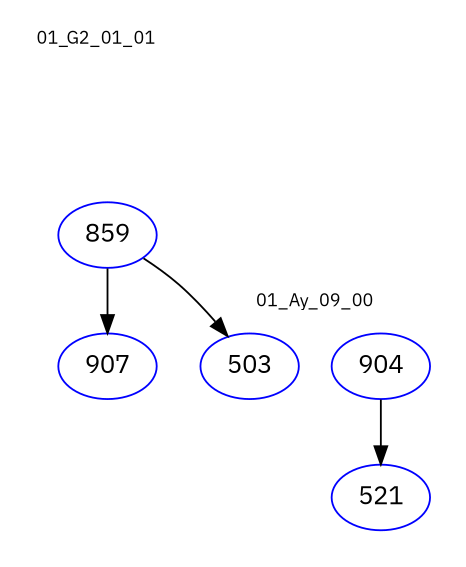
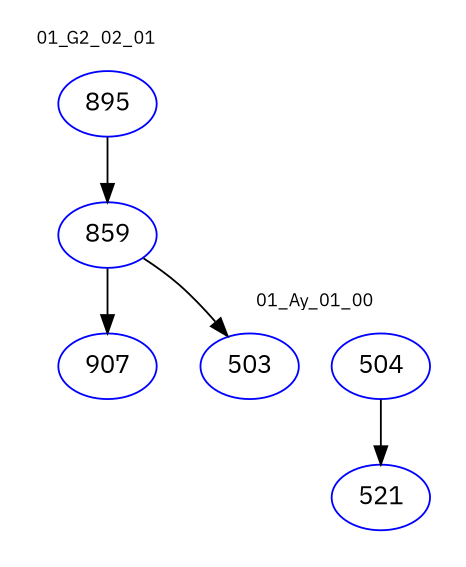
cluster "01_G2_01_01": label "01_G2_01_01" -> "01_G2_02_01"
node "895": added
cluster "01_Ay_09_00": label "01_Ay_09_00" -> "01_Ay_01_00"
node "904": label "904" -> "504"
